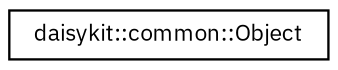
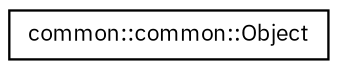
node "daisykit::common::Object": label "daisykit::common::Object" -> "common::common::Object"
